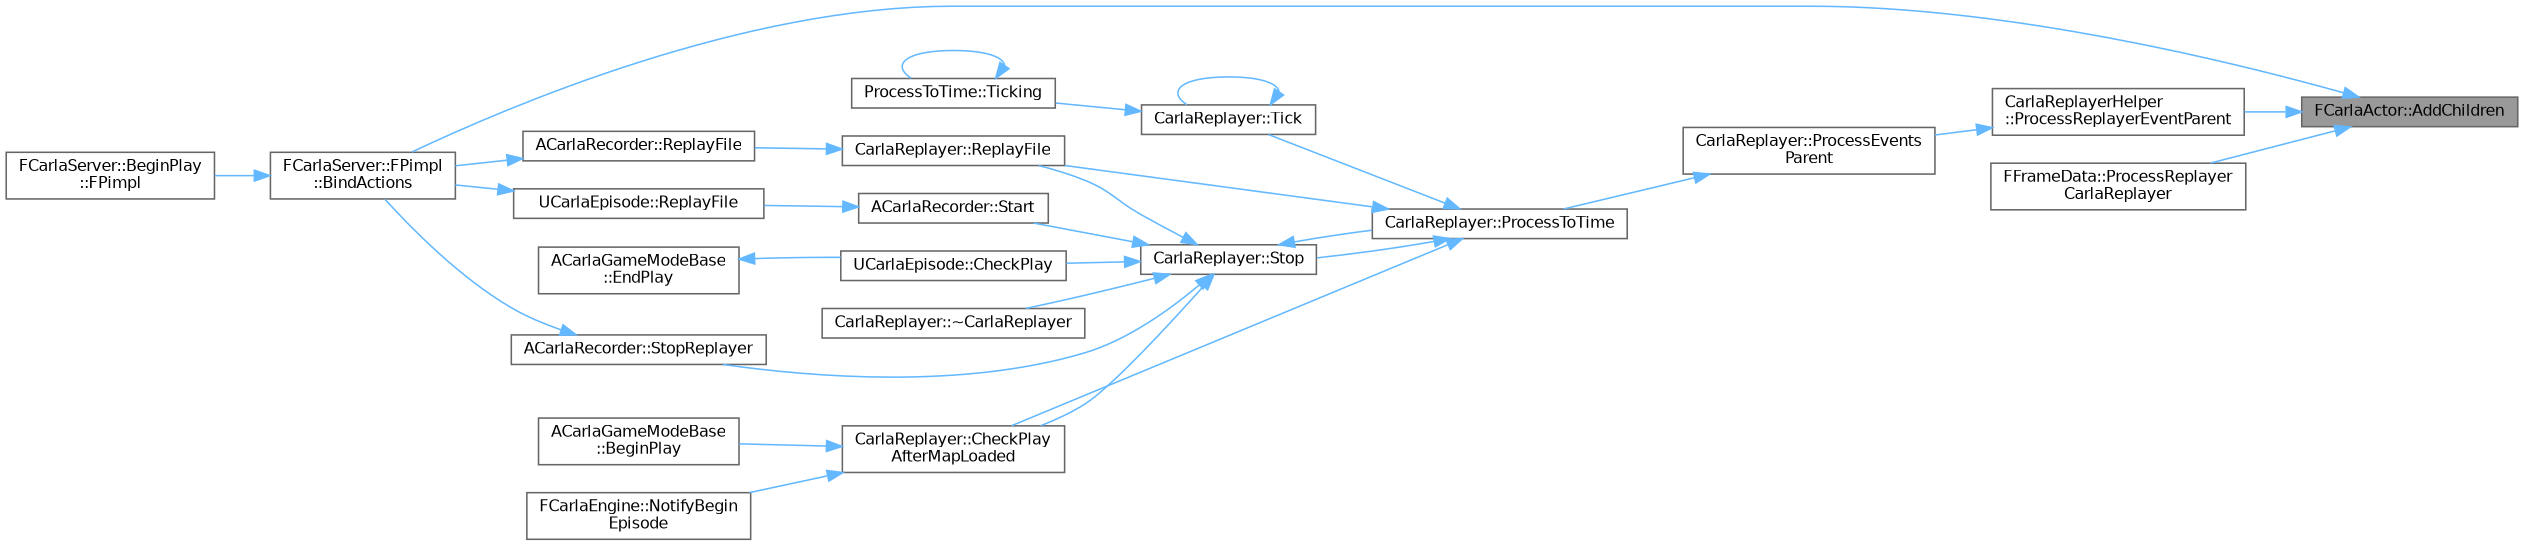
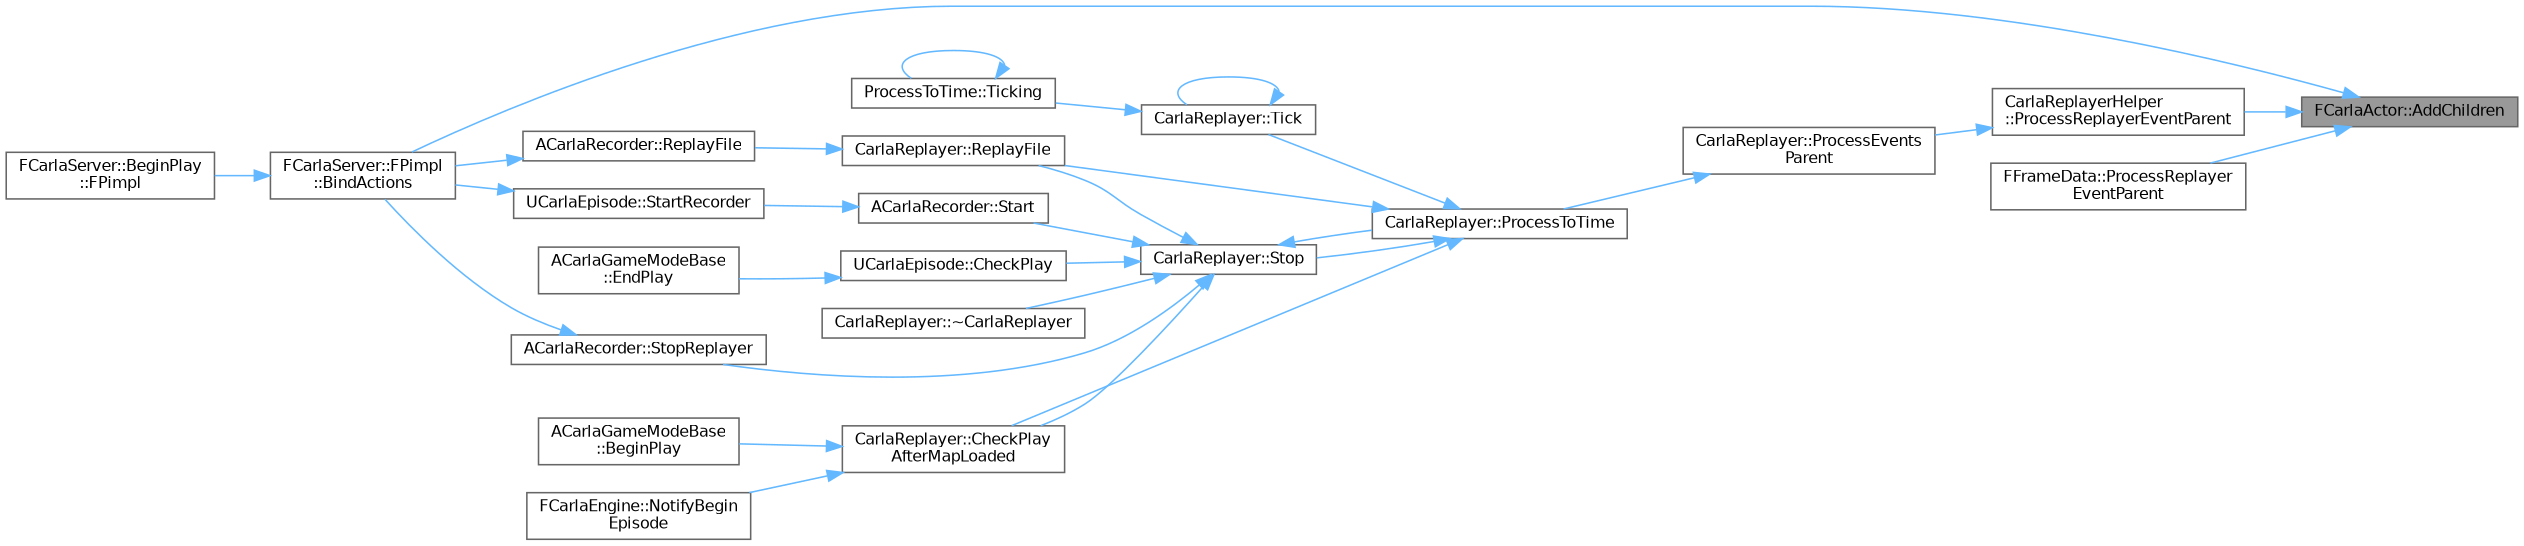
node "FFrameData::ProcessReplayer CarlaReplayer": label "FFrameData::ProcessReplayer CarlaReplayer" -> "FFrameData::ProcessReplayer EventParent"
node "UCarlaEpisode::ReplayFile": label "UCarlaEpisode::ReplayFile" -> "UCarlaEpisode::StartRecorder"
edge "UCarlaEpisode::CheckPlay" -> "ACarlaGameModeBase ::EndPlay": reversed
